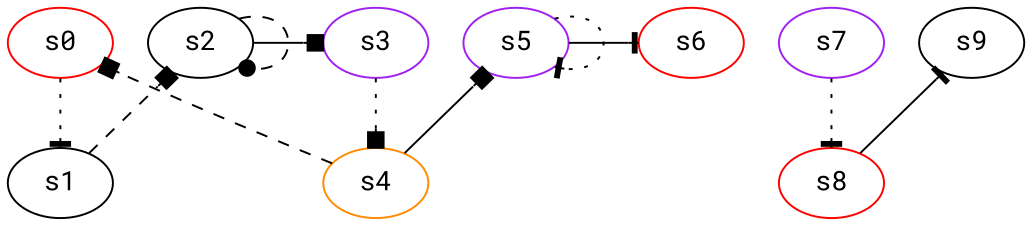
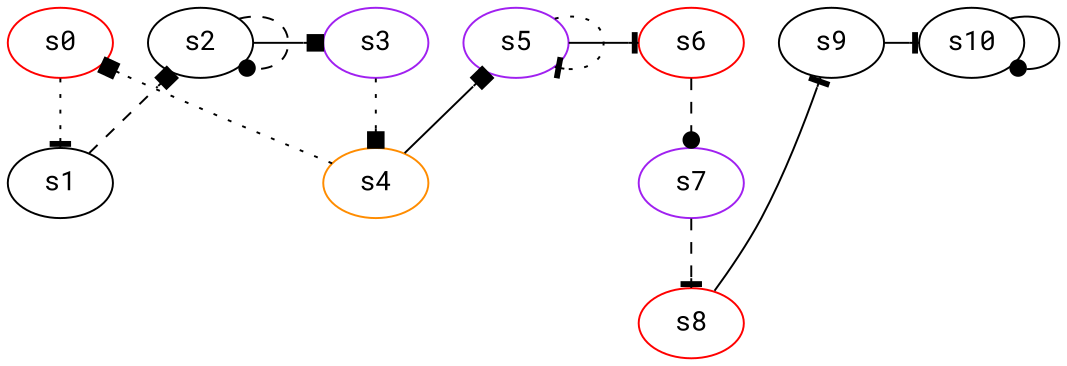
node "s10": added
edge "s6" -> "s7": added
edge "s7" -> "s8": style dotted -> dashed
edge "s4" -> "s0": style dashed -> dotted
